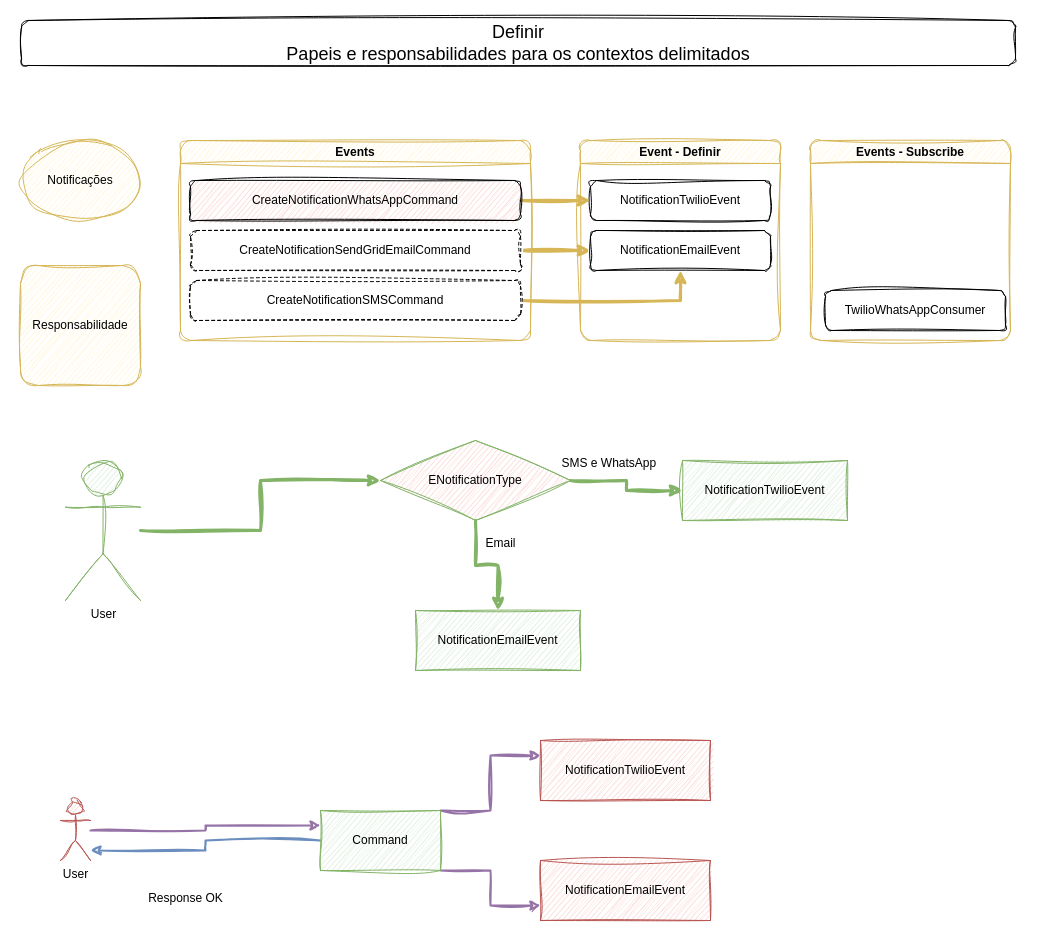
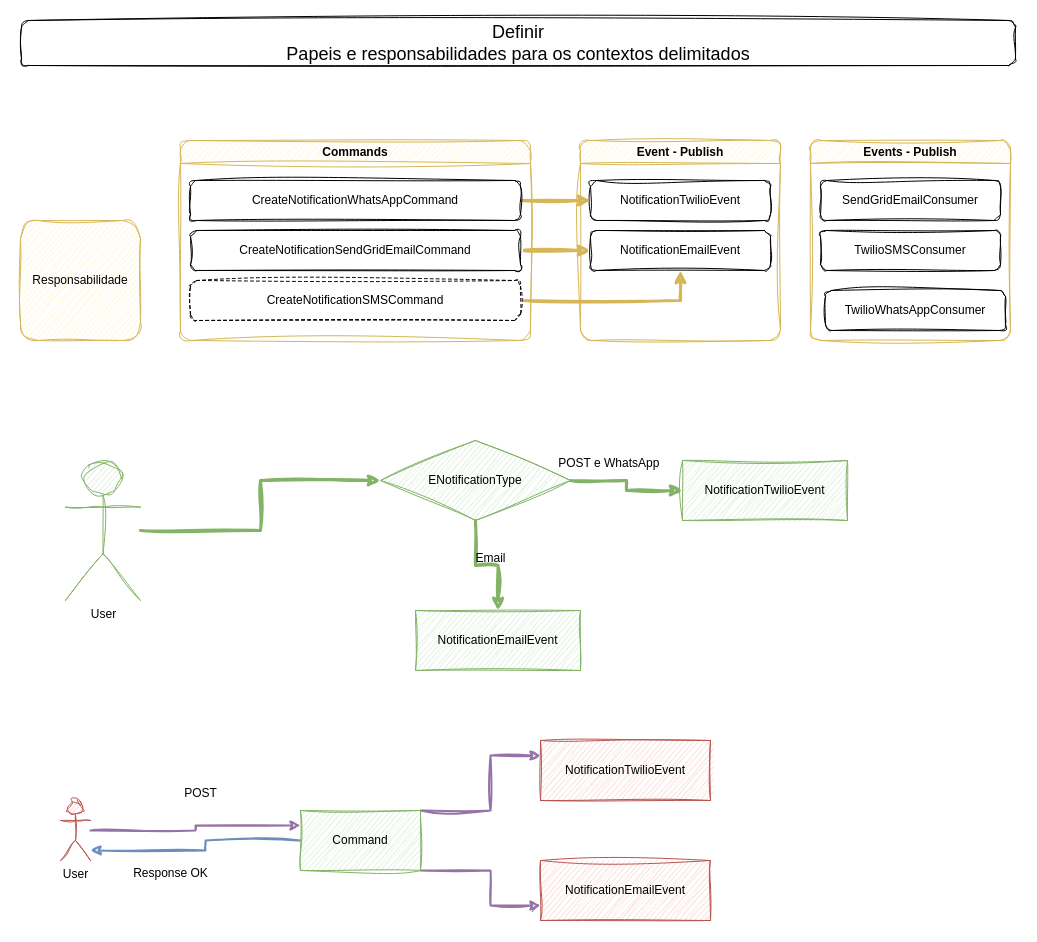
node "Events": label "Events" -> "Commands"
node "Event - Definir": label "Event - Definir" -> "Event - Publish"
node "Events - Subscribe": label "Events - Subscribe" -> "Events - Publish"
node "Notificações": removed
node "CreateNotificationWhatsAppCommand": fillcolor #f8cecc -> #ffffff
node "SendGridEmailConsumer": added
node "CreateNotificationSendGridEmailCommand": style dashed -> solid
node "TwilioSMSConsumer": added
node "Responsabilidade": moved (81, 326) -> (81, 281)
node "SMS e WhatsApp": label "SMS e WhatsApp" -> "POST e WhatsApp"
node "ENotificationType": fillcolor #f8cecc -> #d5e8d4
node "Email": moved (501, 544) -> (491, 559)
node "POST": added
node "Command": moved (381, 841) -> (361, 841)
node "Response OK": moved (186, 899) -> (171, 874)
